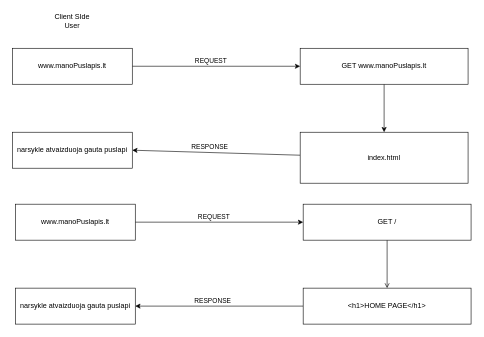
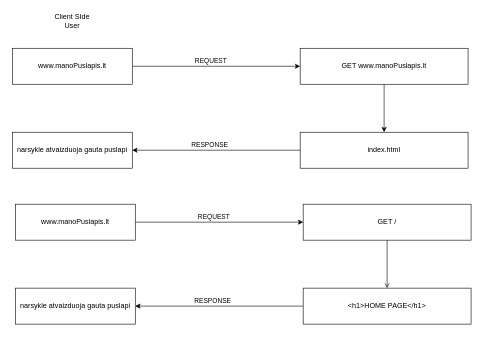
node "index.html": size 168x51 -> 168x36
